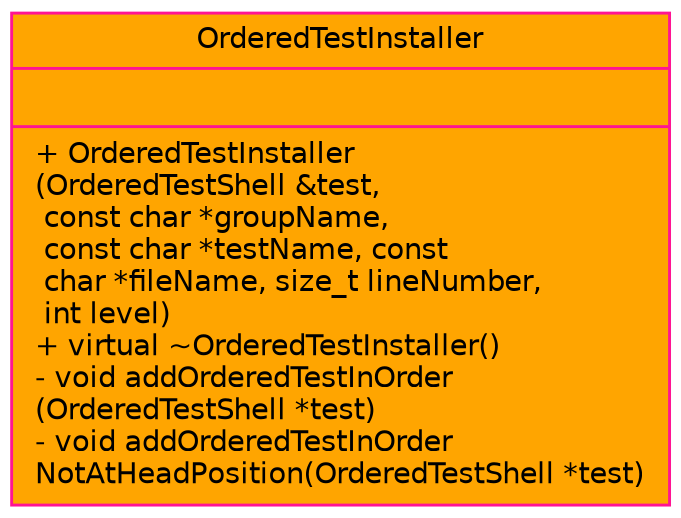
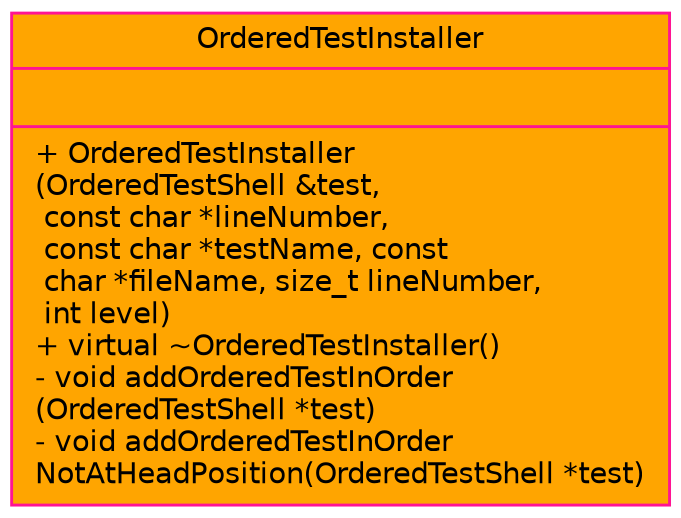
node "OrderedTestInstaller": text "const char *groupName," -> "const char *lineNumber,"
